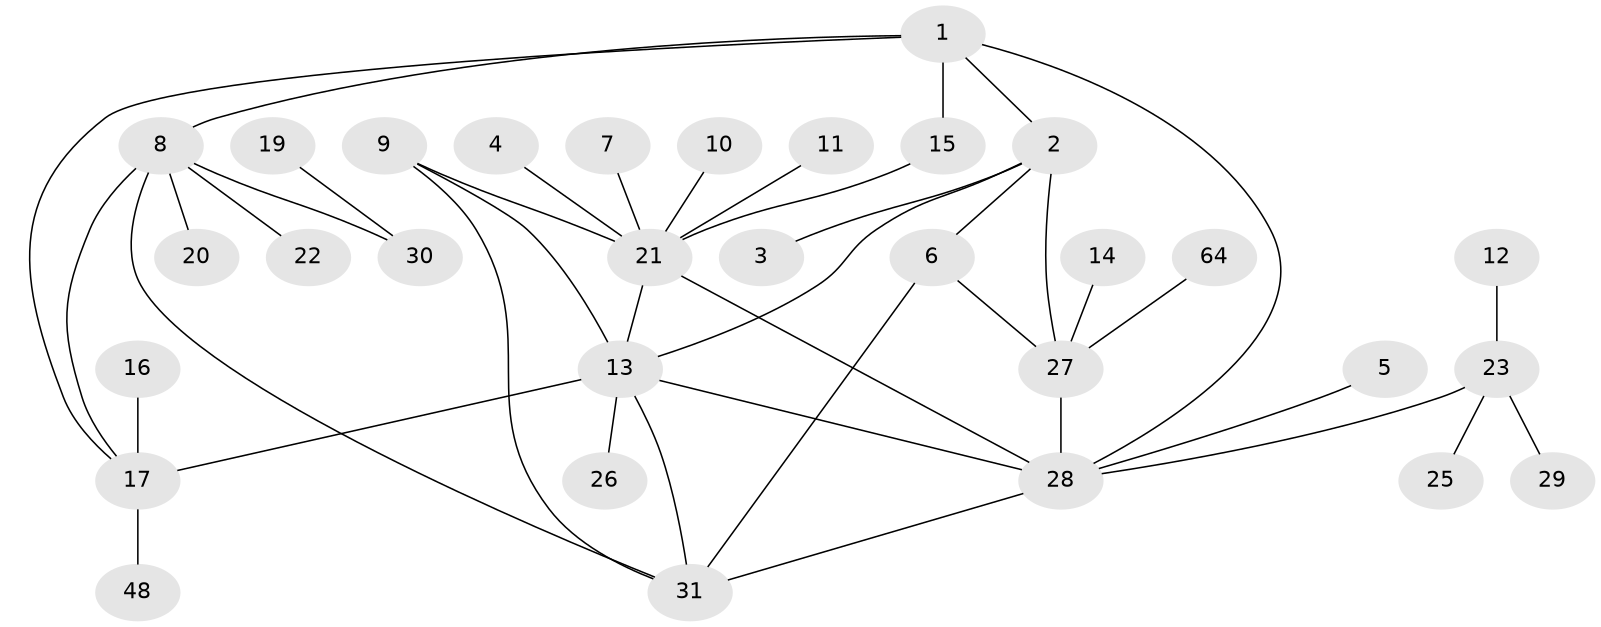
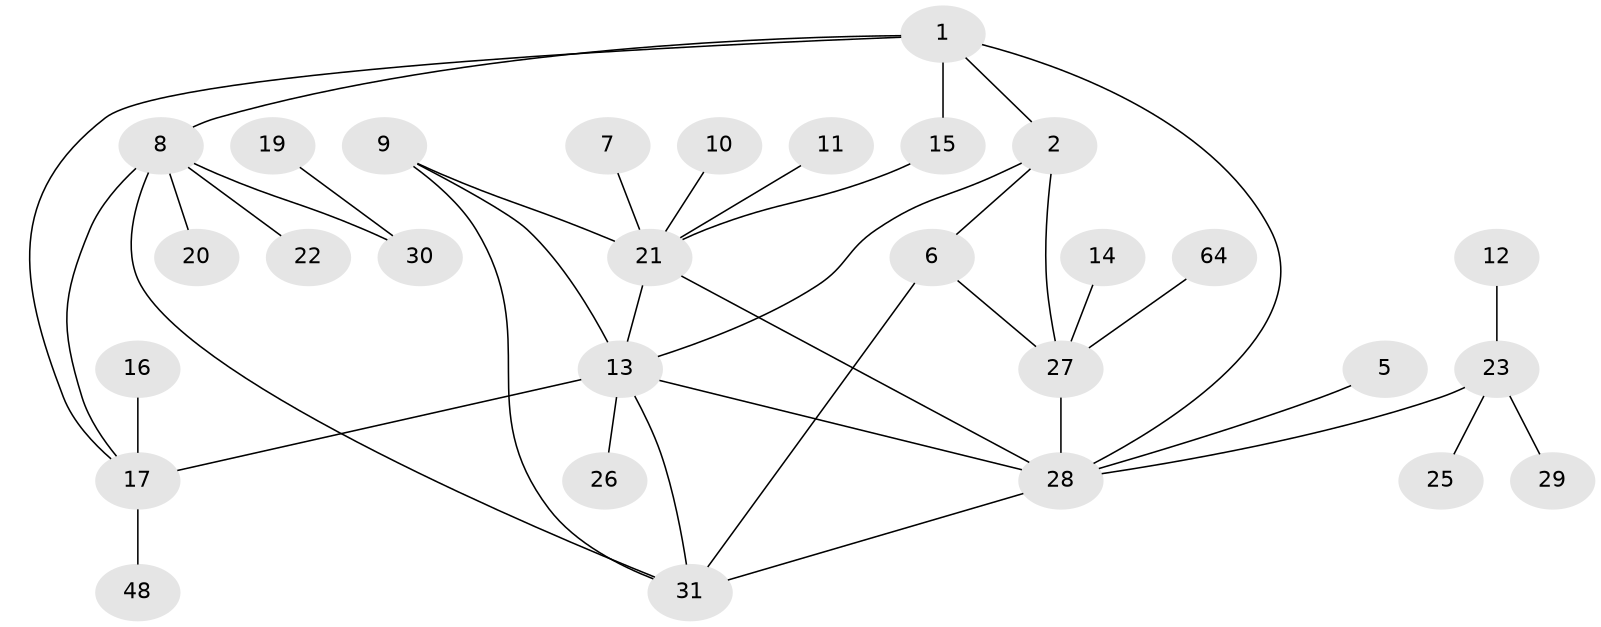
node "4": removed
node "3": removed
